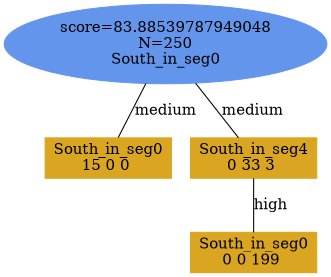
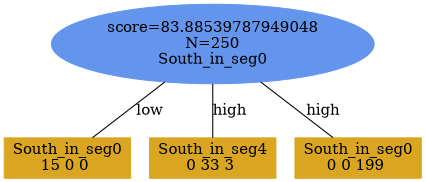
edge "score=83.88539787949048 N=250 South_in_seg0" -- "South_in_seg0 15 0 0": label "medium" -> "low"
edge "score=83.88539787949048 N=250 South_in_seg0" -- "South_in_seg4 0 33 3": label "medium" -> "high"
edge "South_in_seg4 0 33 3" -- "South_in_seg0 0 0 199": now "score=83.88539787949048 N=250 South_in_seg0" -- "South_in_seg0 0 0 199"
